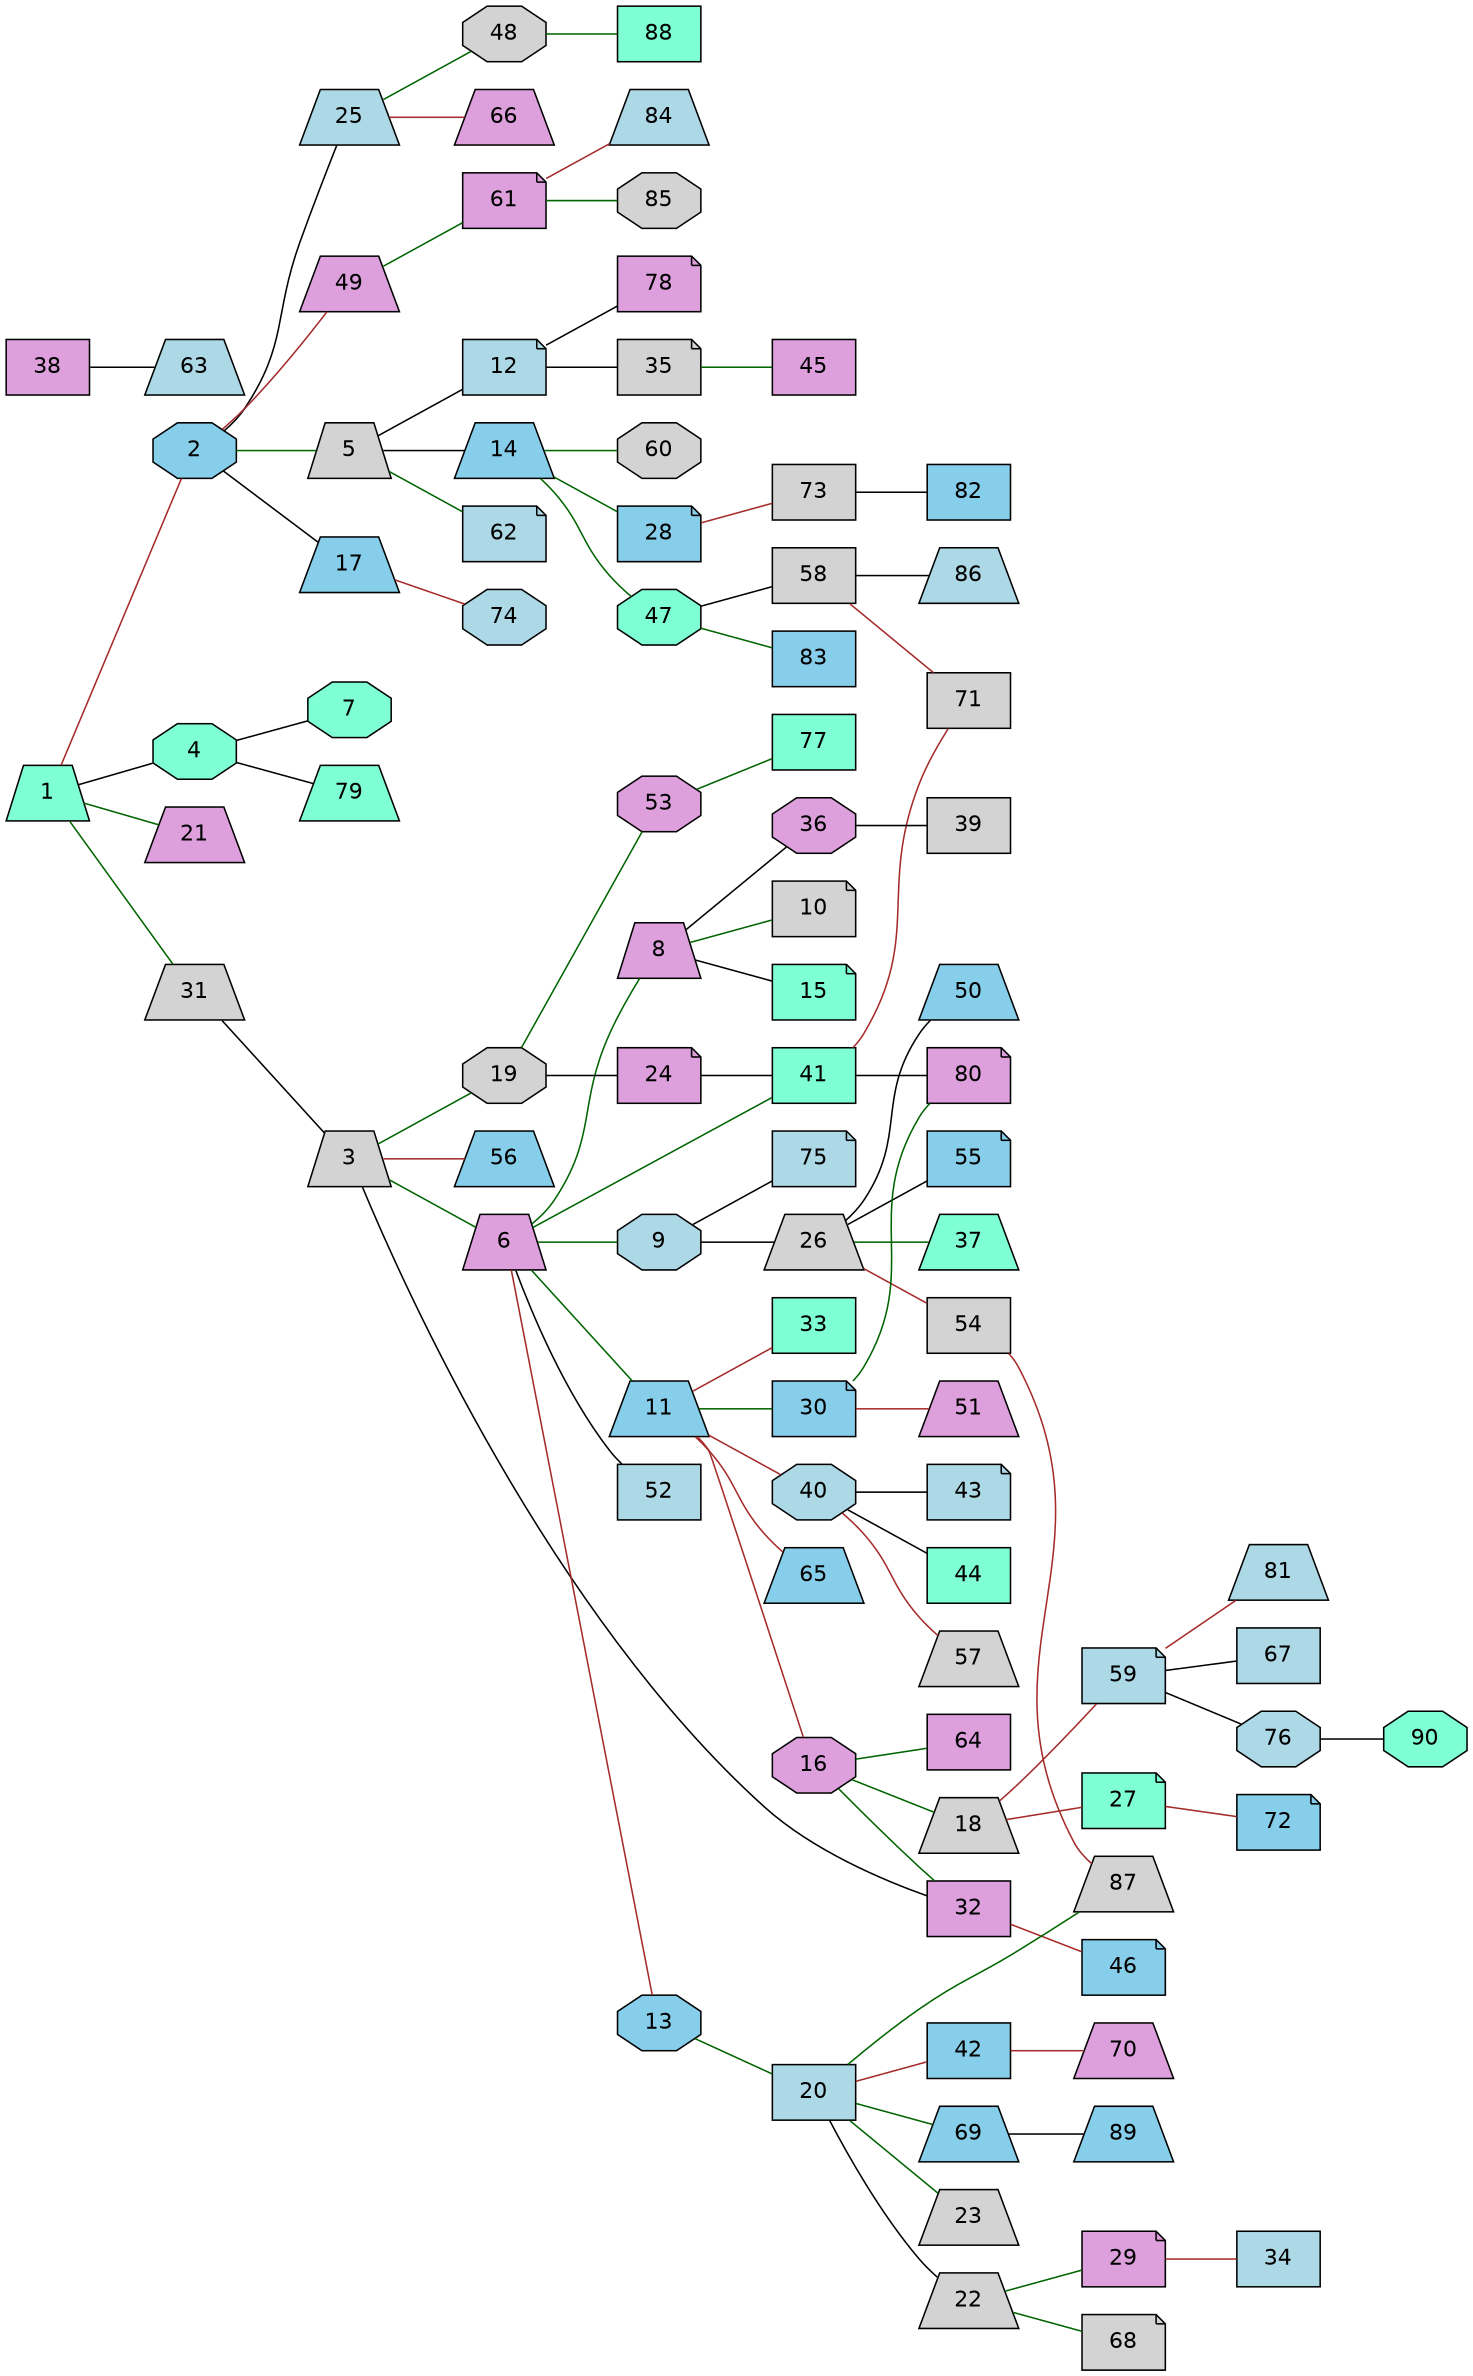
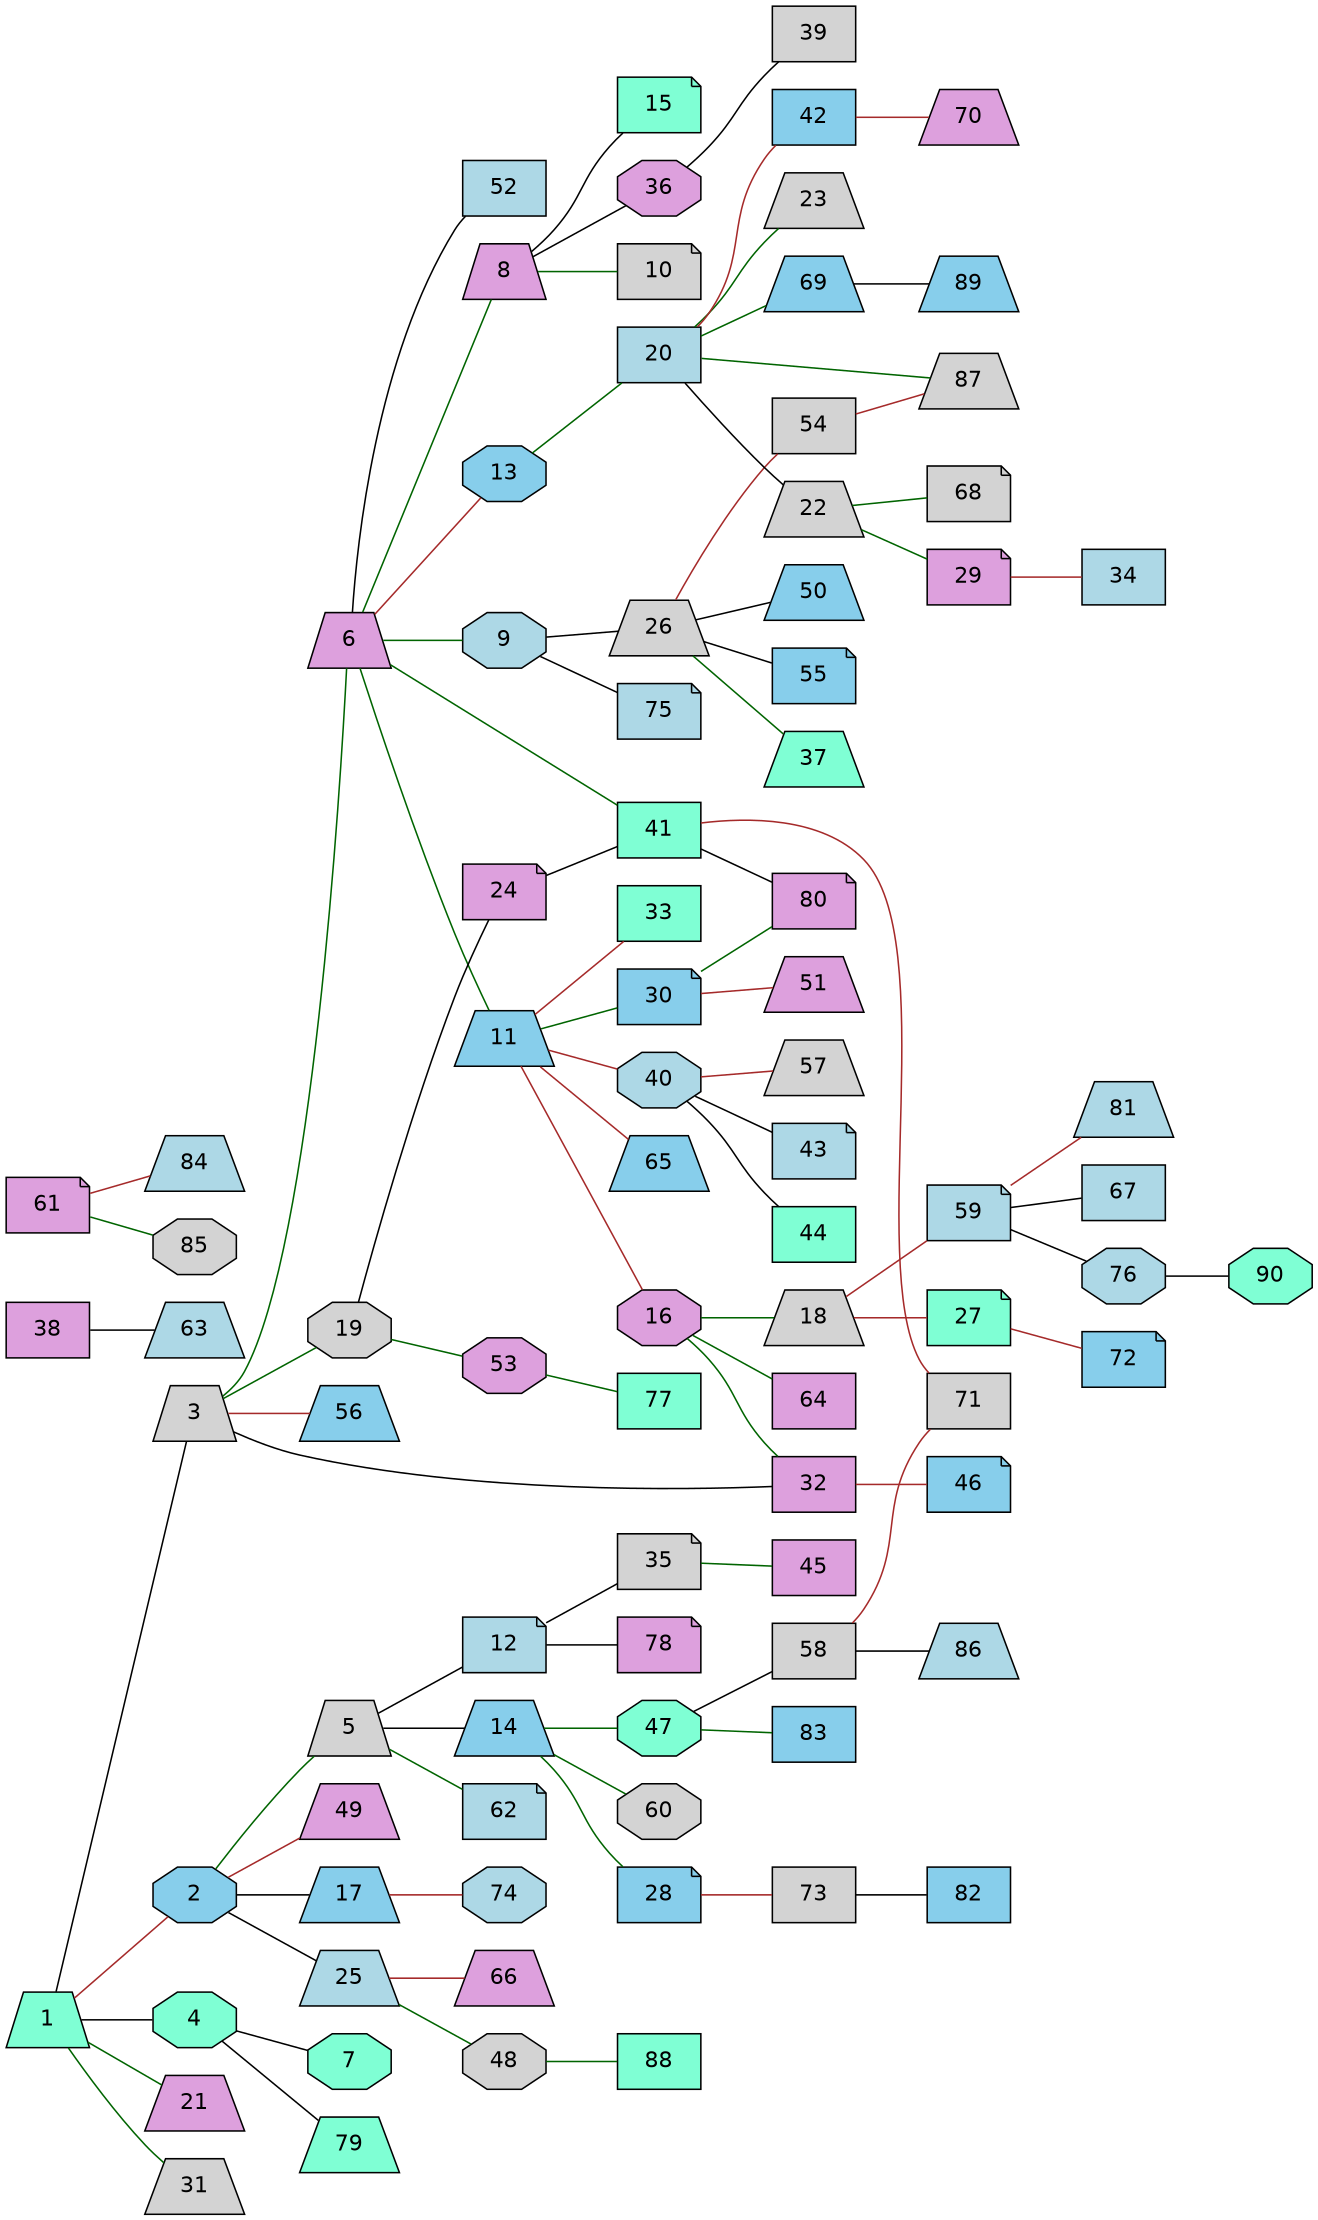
edge "61" -- "49": removed
edge "31" -- "3": now "1" -- "3"
